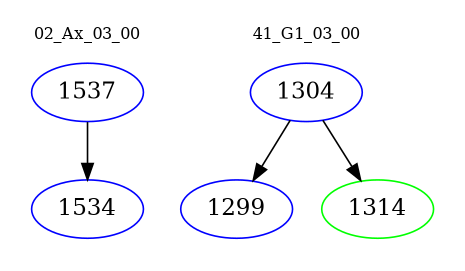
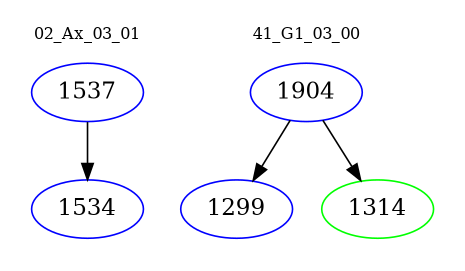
cluster "02_Ax_03_00": label "02_Ax_03_00" -> "02_Ax_03_01"
node "1304": label "1304" -> "1904"
